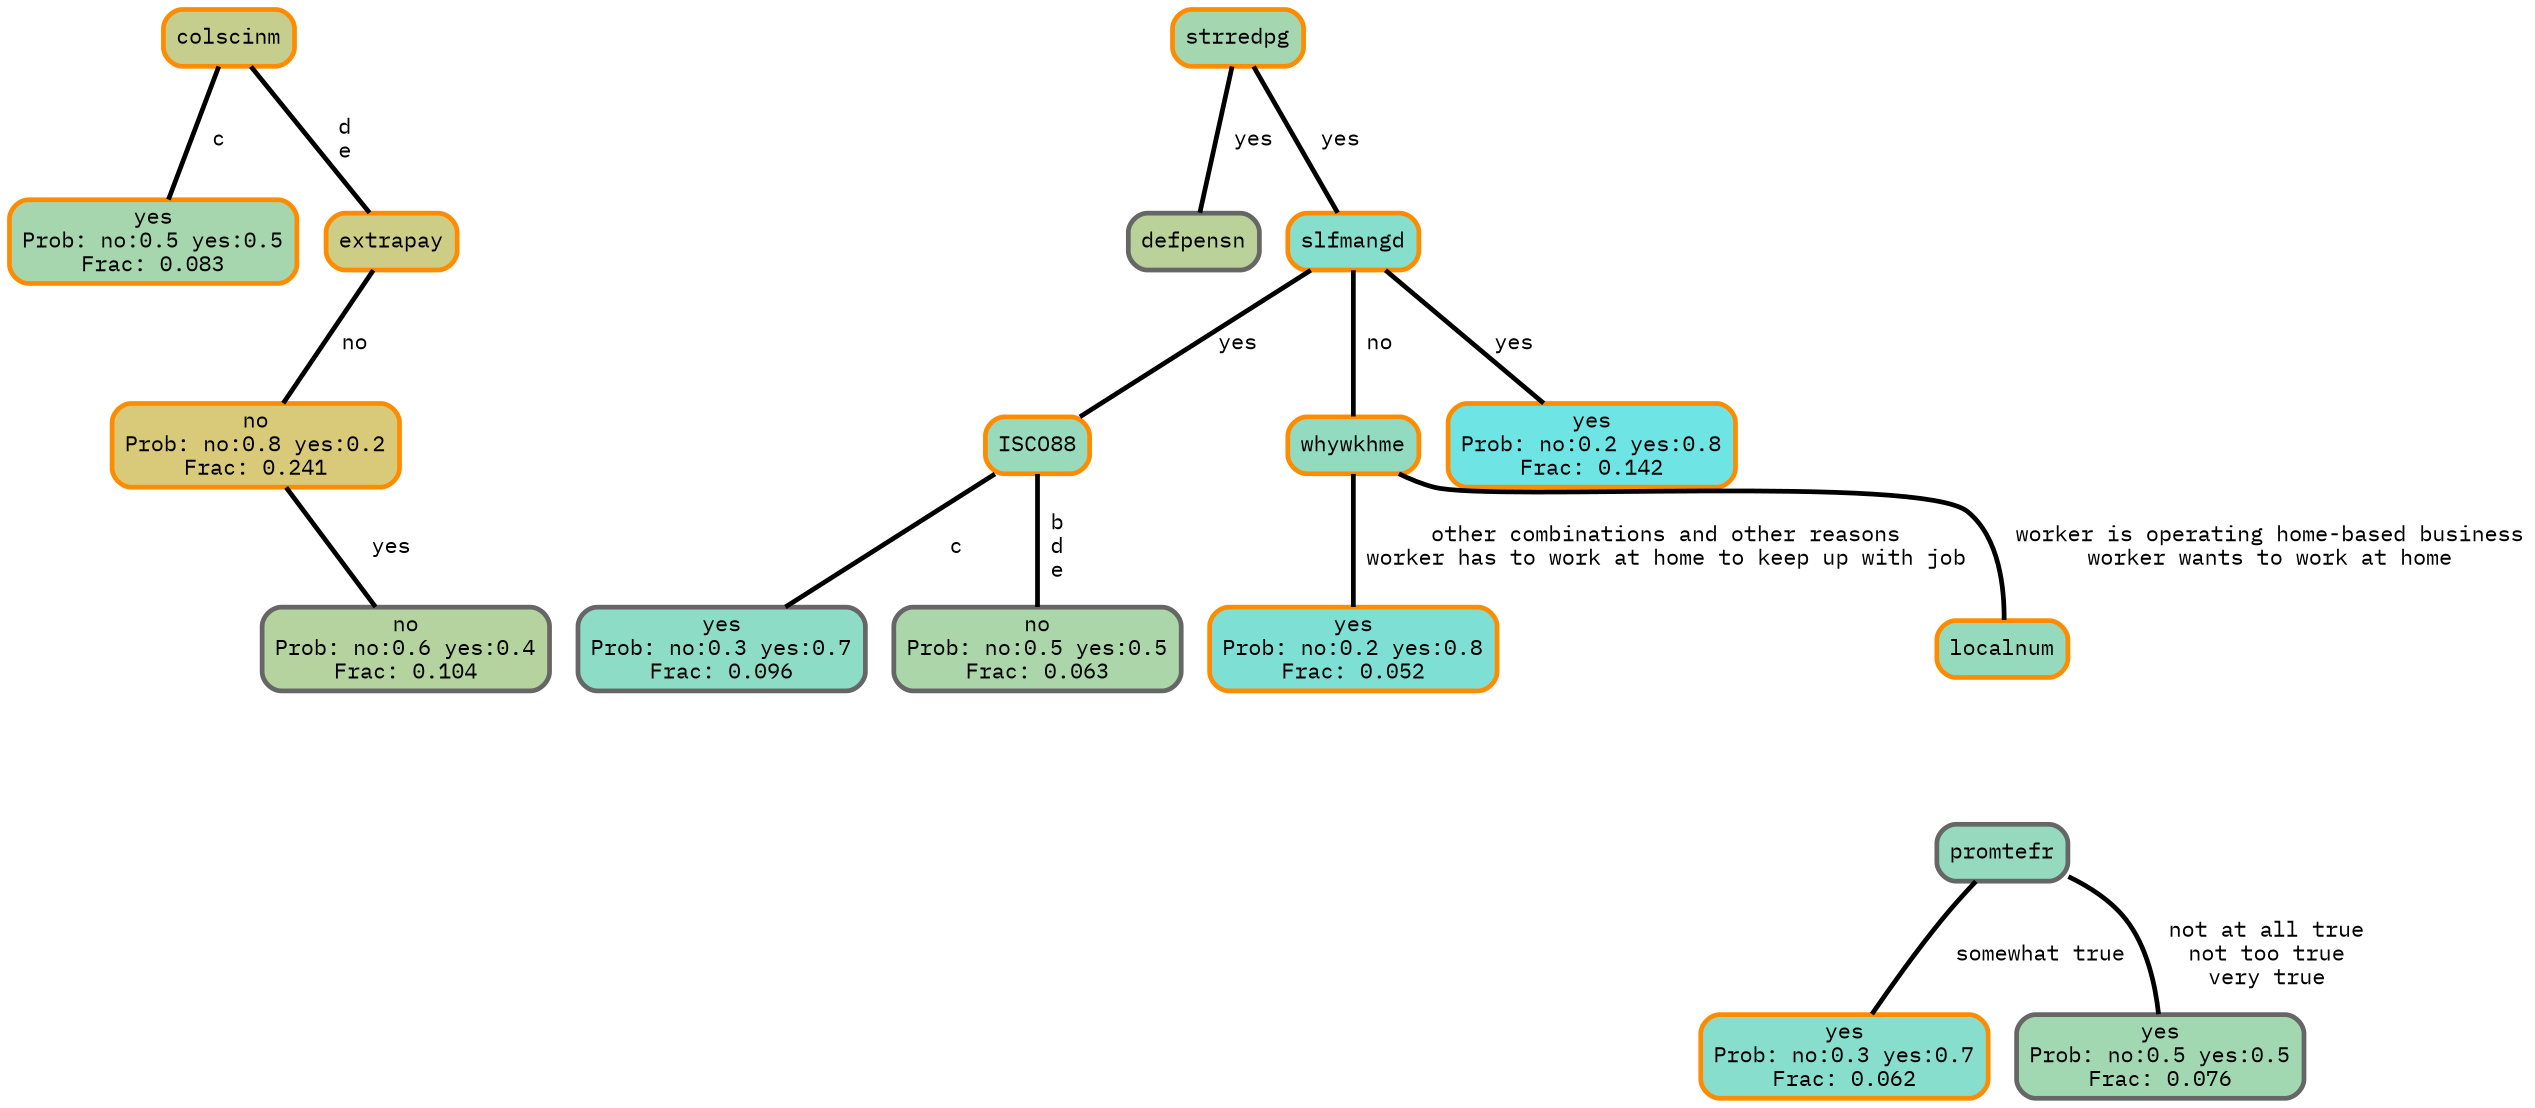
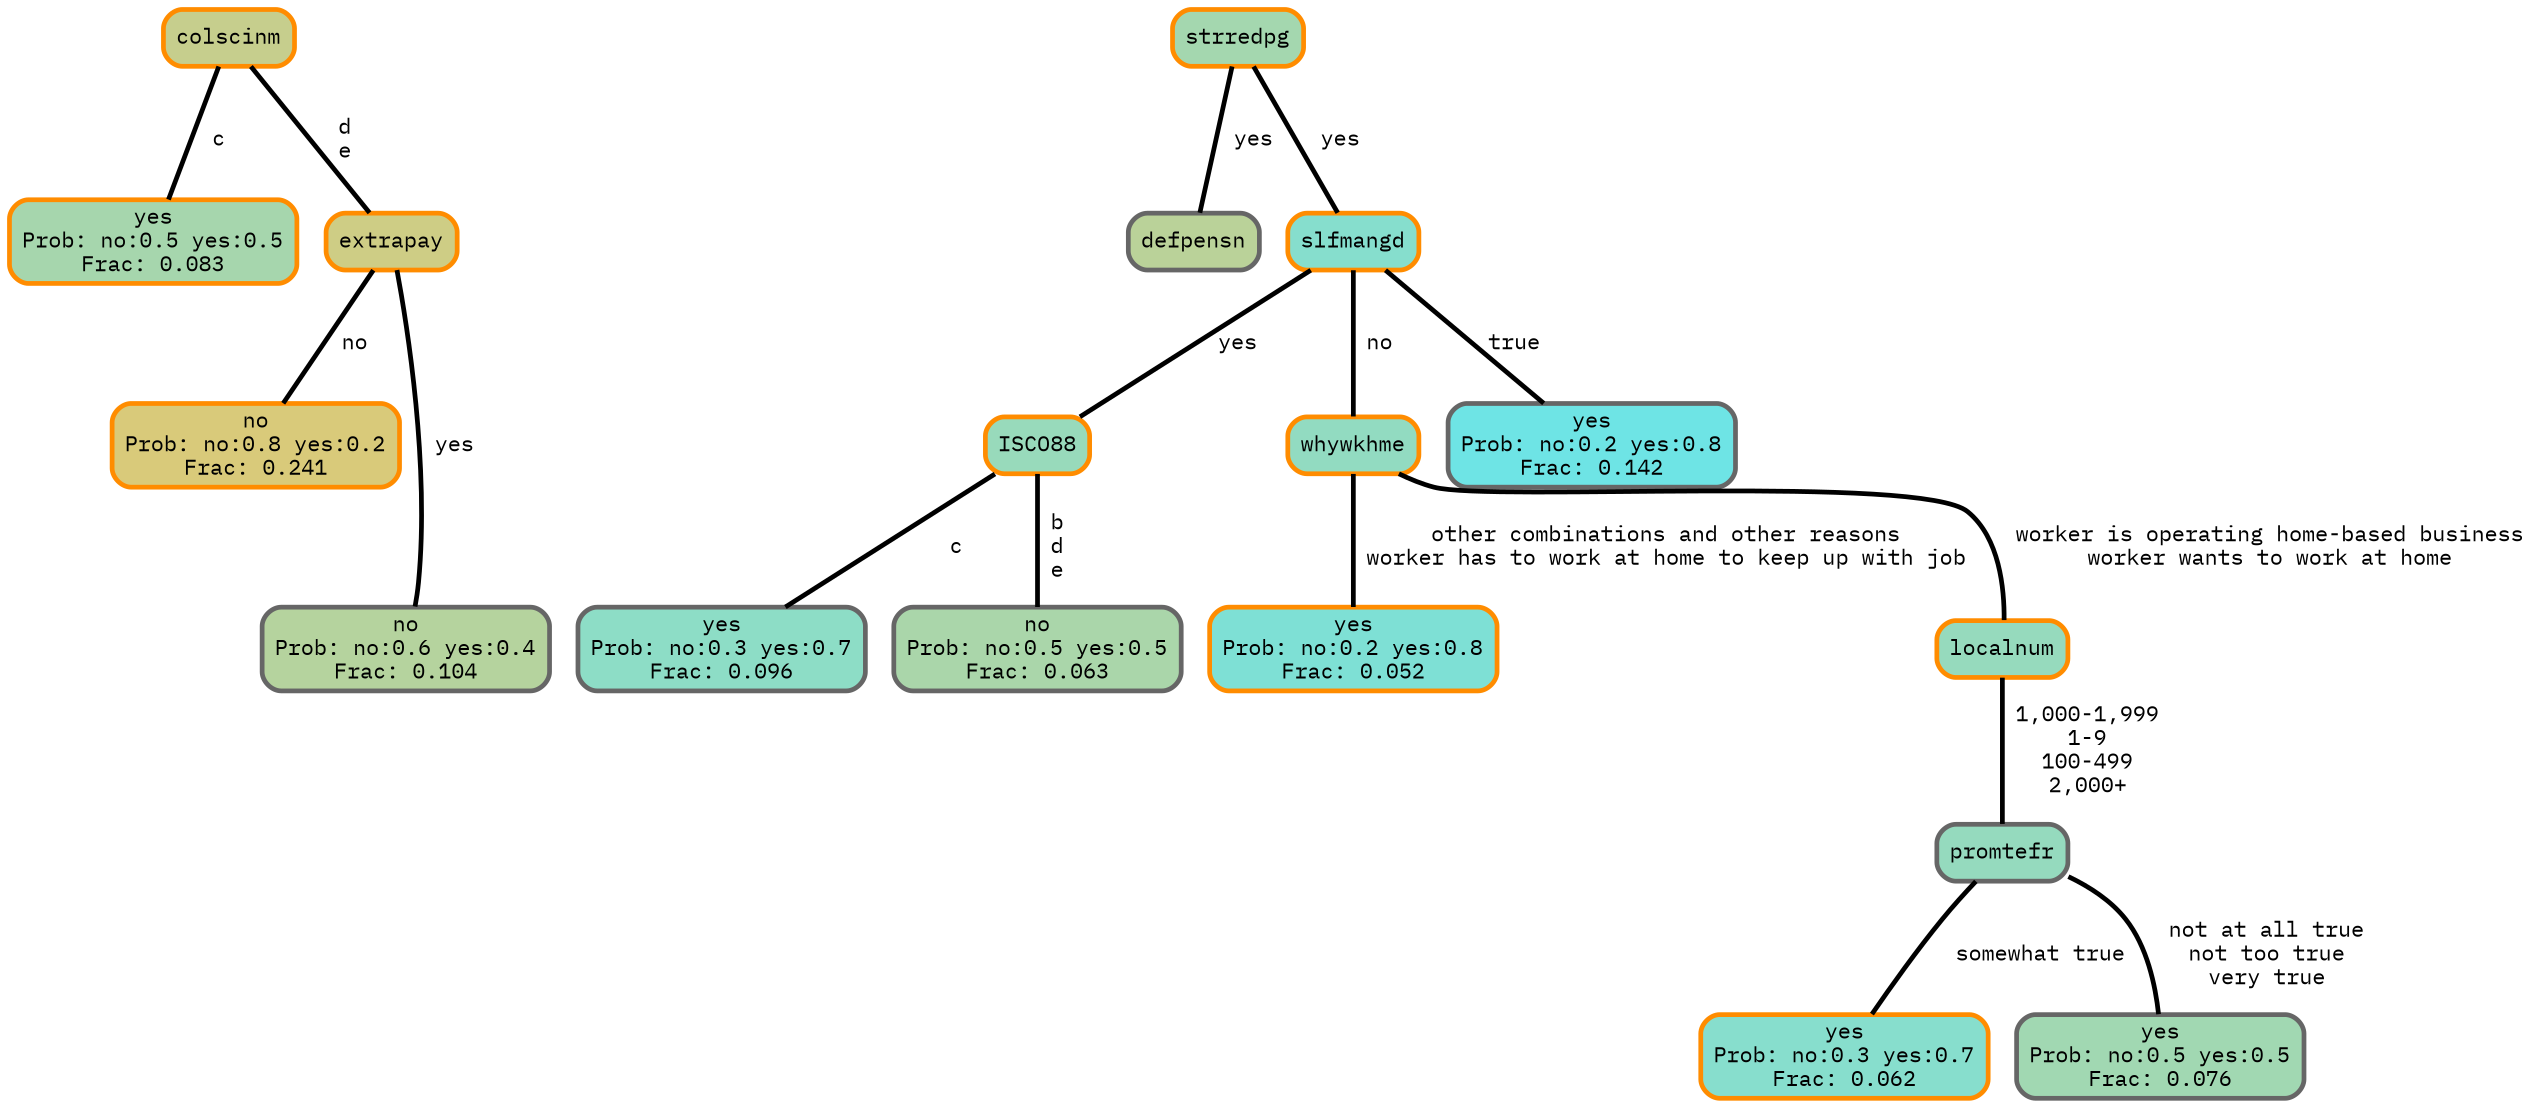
edge "slfmangd" -- "yes Prob: no:0.2 yes:0.8 Frac: 0.142": label " yes" -> " true"
node "yes Prob: no:0.2 yes:0.8 Frac: 0.142": color darkorange -> gray40
edge "no Prob: no:0.8 yes:0.2 Frac: 0.241" -- "no Prob: no:0.6 yes:0.4 Frac: 0.104": now "extrapay" -- "no Prob: no:0.6 yes:0.4 Frac: 0.104"
edge "localnum" -- "promtefr": added, label "1,000-1,999 1-9 100-499 2,000+"
